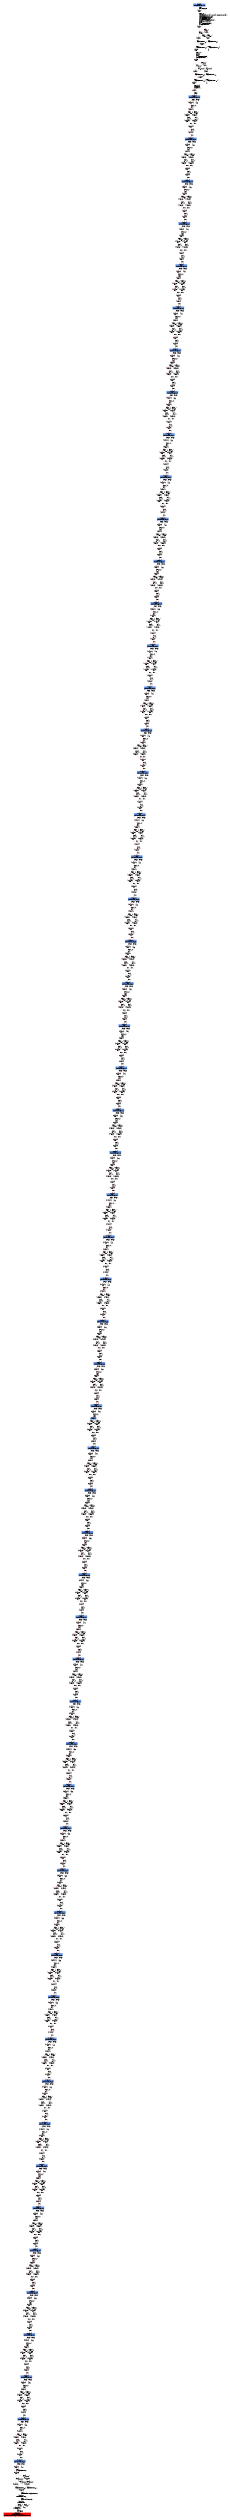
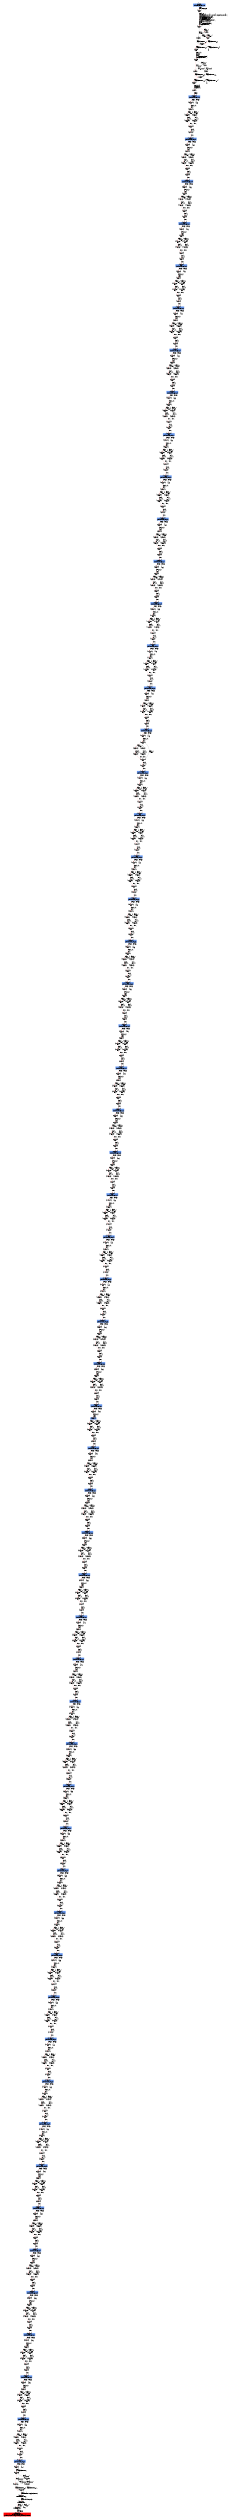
edge "47803 @ N48 main" -> "47804 @ N51 main": now "47803 @ N48 main" -> "47810 @ N19 main"
